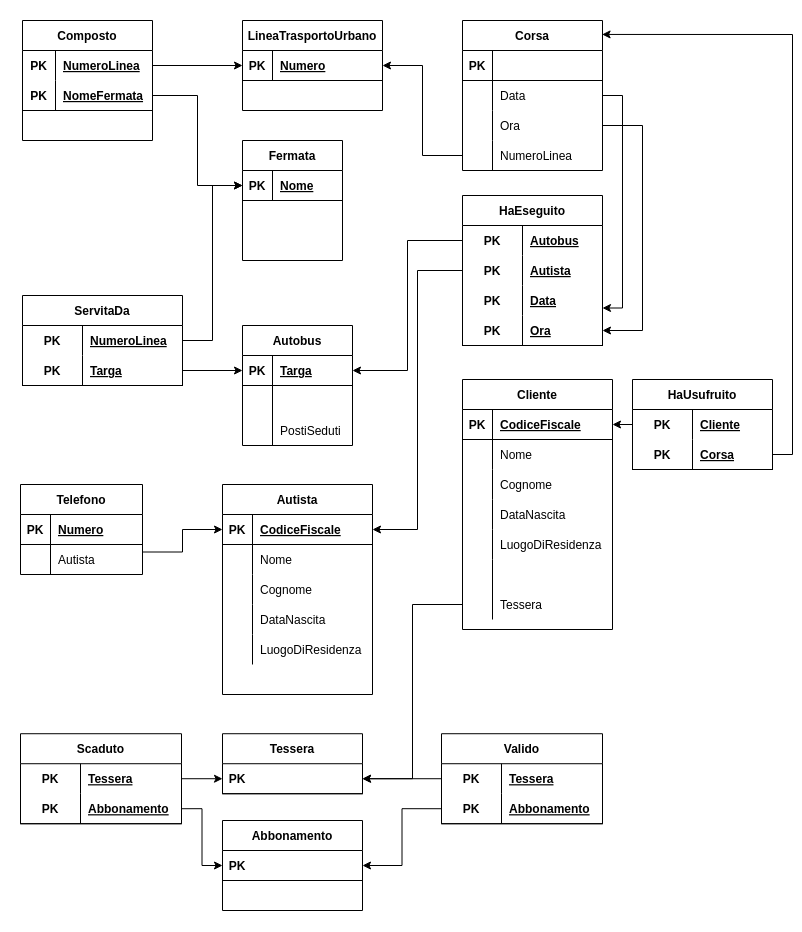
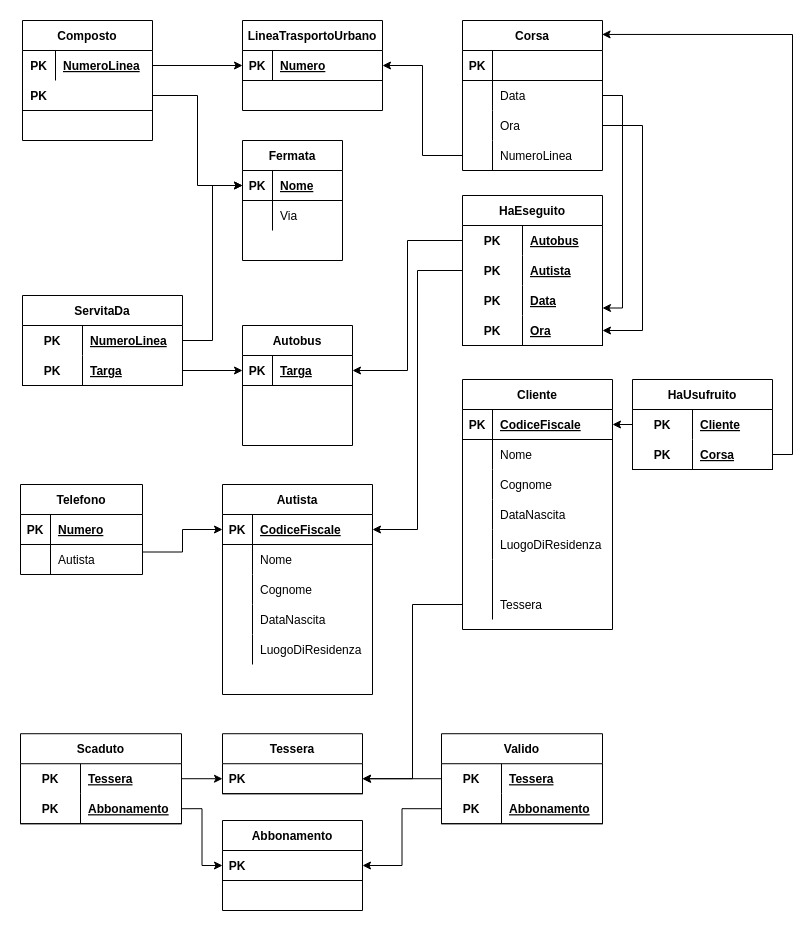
node "NomeFermata": removed
node "Via": added
node "PostiSeduti": removed
